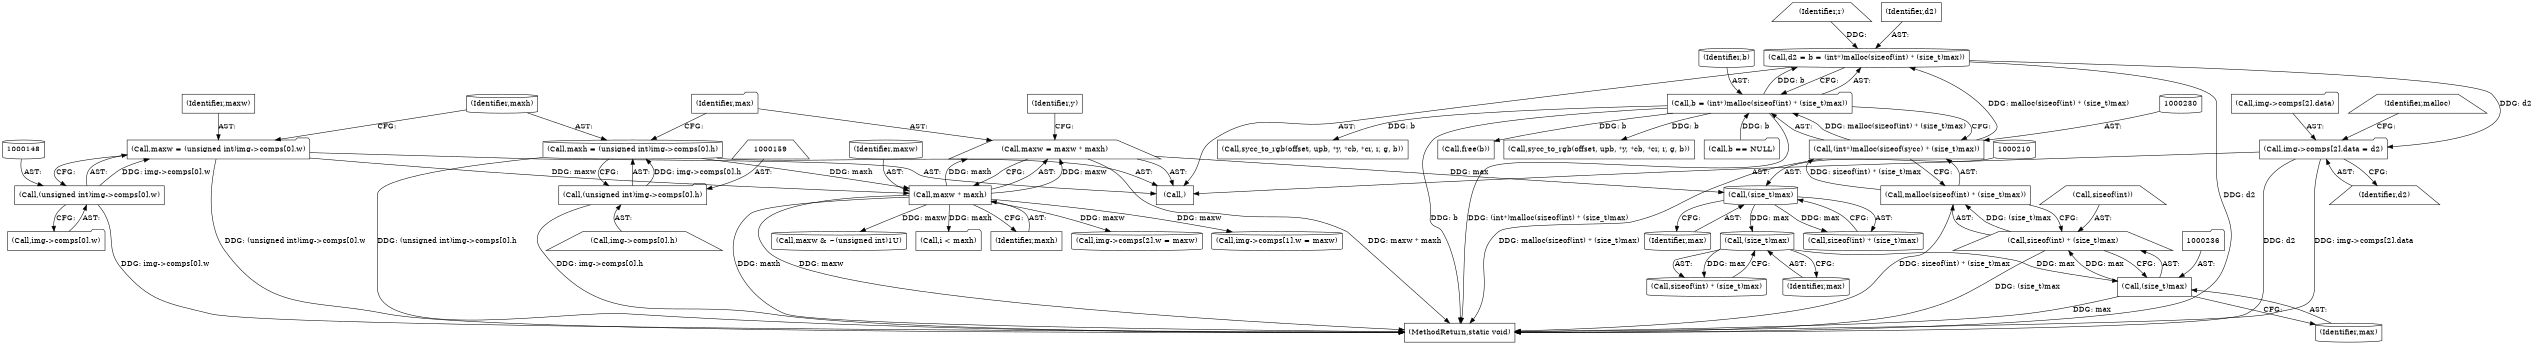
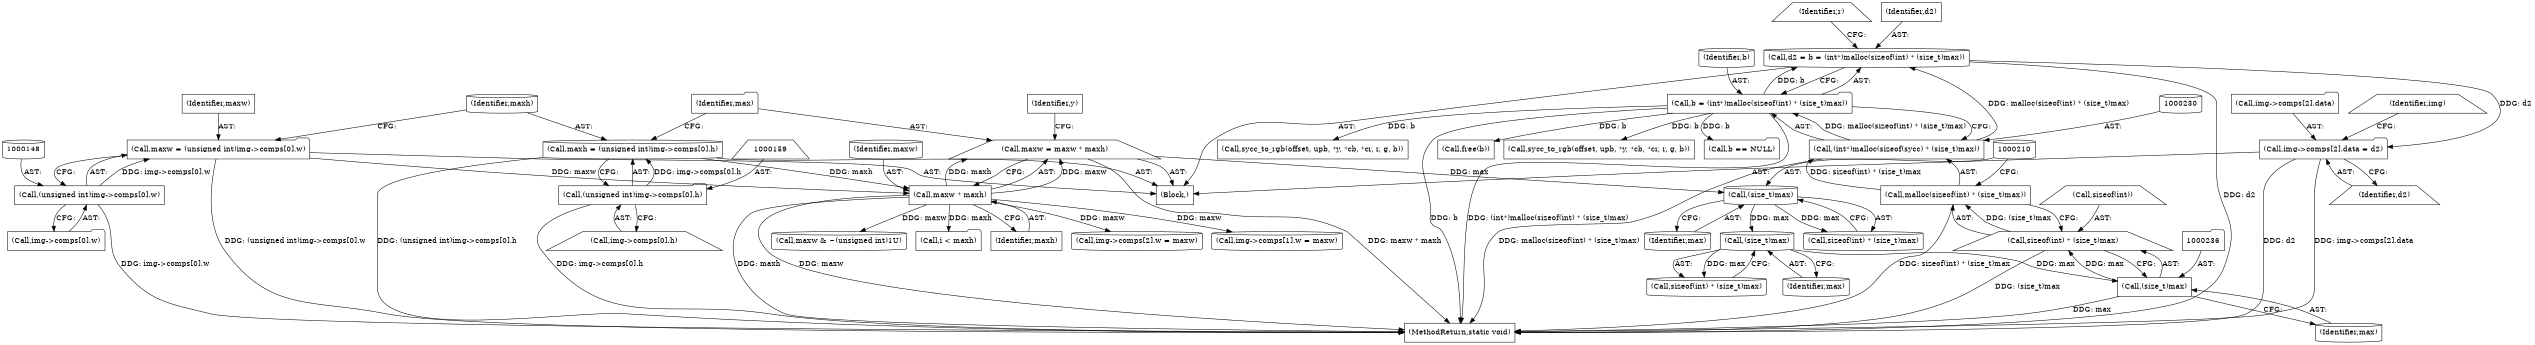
edge "(Identifier,r)" -> "(Call,d2 = b = (int*)malloc(sizeof(int) * (size_t)max))": label "DDG: " -> "CFG: "
node "(Identifier,malloc)": label "(Identifier,malloc)" -> "(Identifier,img)"
edge "(Call,b == NULL)" -> "(Call,b = (int*)malloc(sizeof(int) * (size_t)max))": reversed
edge "(Call,(int*)malloc(sizeof(sycc) * (size_t)max))" -> "(Call,malloc(sizeof(int) * (size_t)max))": now "1000210" -> "(Call,malloc(sizeof(int) * (size_t)max))"
node "(Call,)": label "(Call,)" -> "(Block,)"
edge "(Call,(unsigned int)img->comps[0].h)" -> "(Call,img->comps[0].h)": added, label "CFG:"
